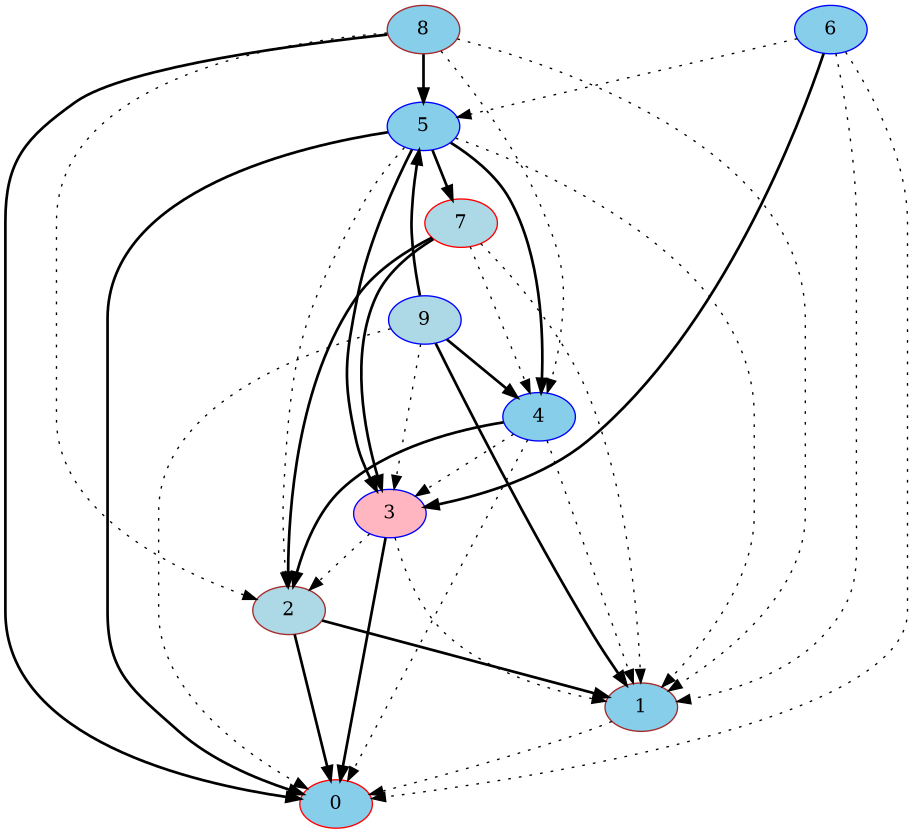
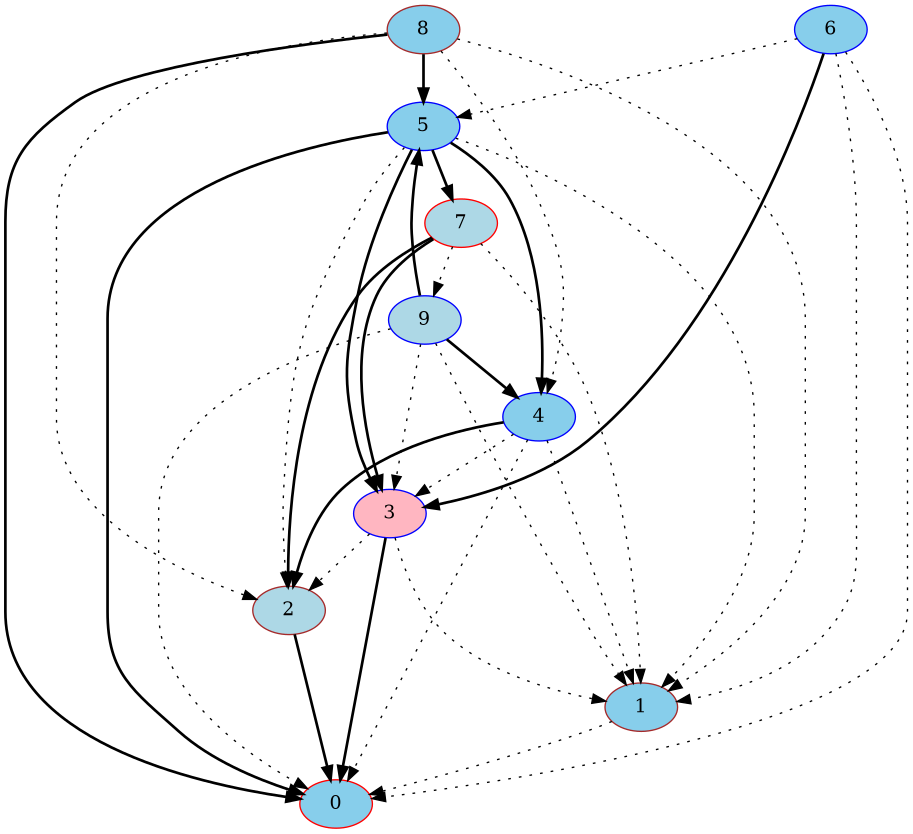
edge "7" -> "4": now "7" -> "9"
edge "9" -> "1": style bold -> dotted
edge "2" -> "1": removed
